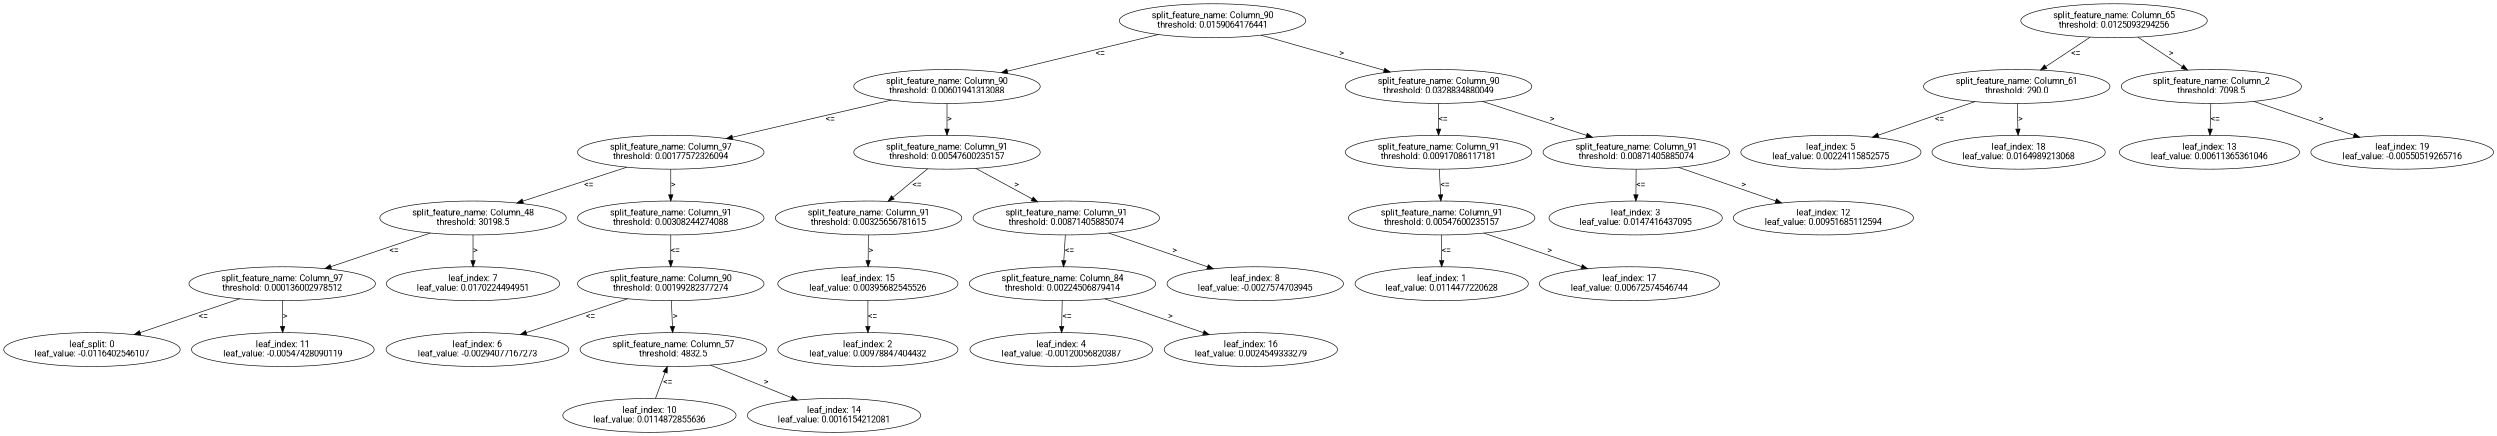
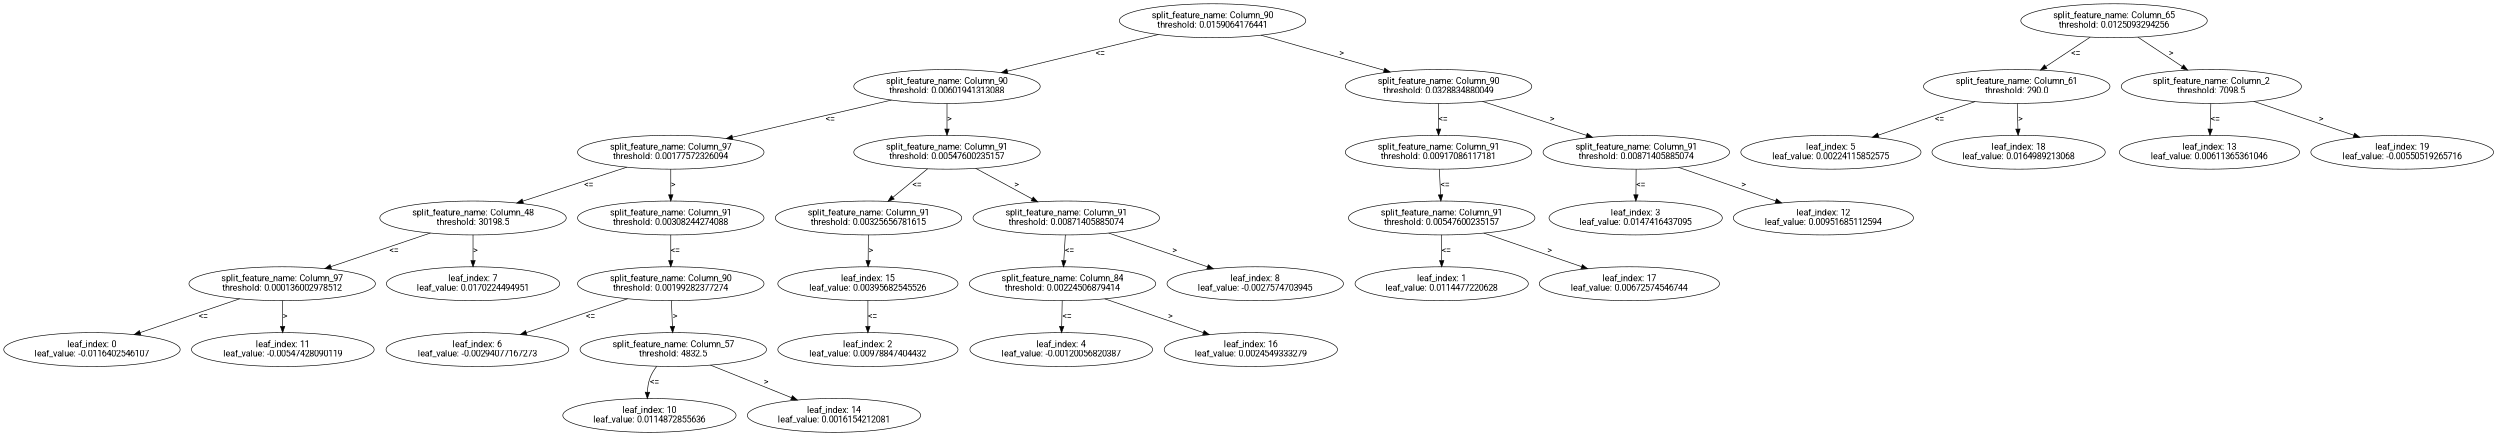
node "leaf_split: 0 leaf_value: -0.0116402546107": label "leaf_split: 0 leaf_value: -0.0116402546107" -> "leaf_index: 0 leaf_value: -0.0116402546107"
edge "leaf_index: 10 leaf_value: 0.0114872855636" -> "split_feature_name: Column_57 threshold: 4832.5": reversed
